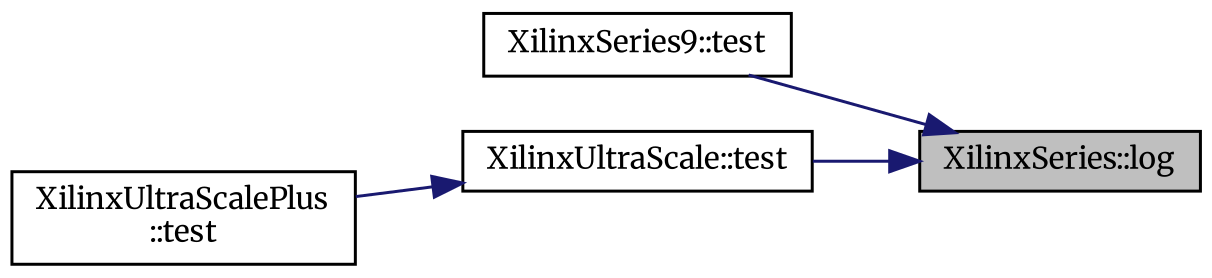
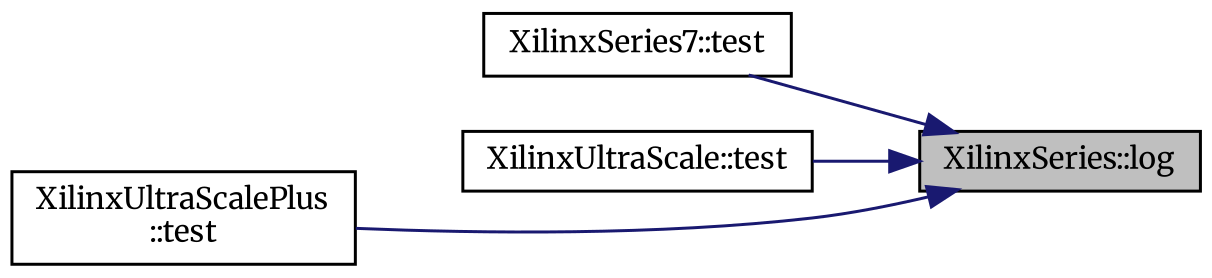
node "XilinxSeries9::test": label "XilinxSeries9::test" -> "XilinxSeries7::test"
edge "XilinxUltraScalePlus ::test" -> "XilinxUltraScale::test": now "XilinxUltraScalePlus ::test" -> "XilinxSeries::log"
